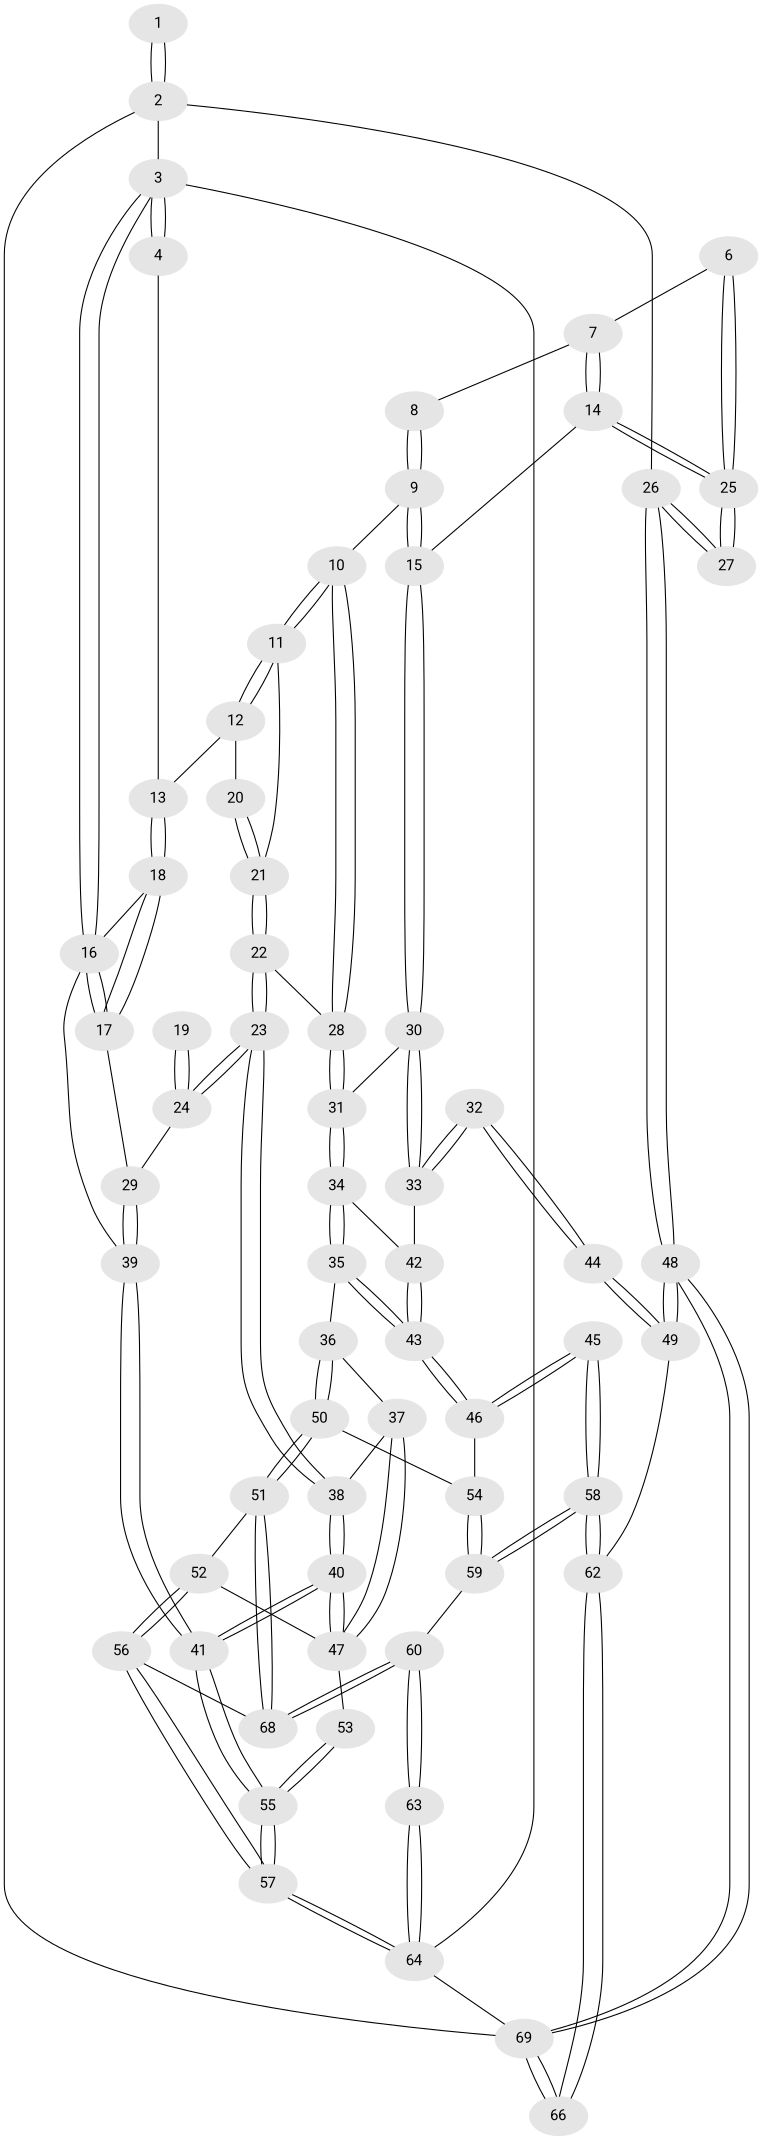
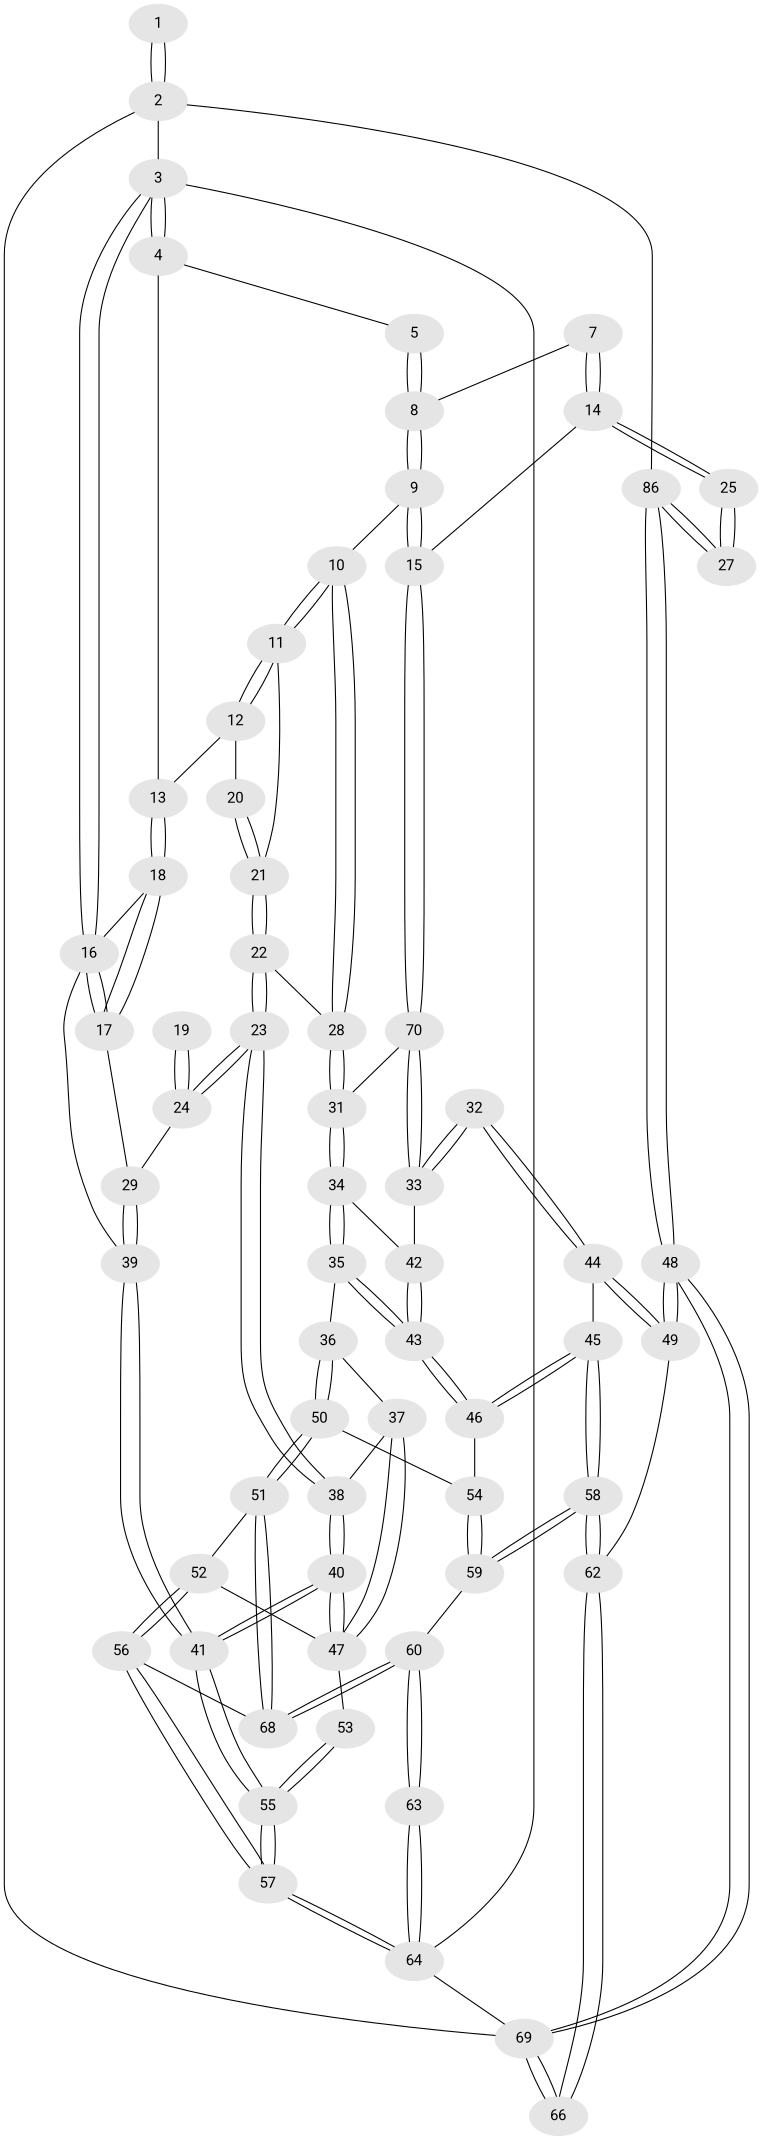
node "6": removed
node "5": added
node "26": label "26" -> "86"
node "30": label "30" -> "70"
edge "44" -- "45": added
